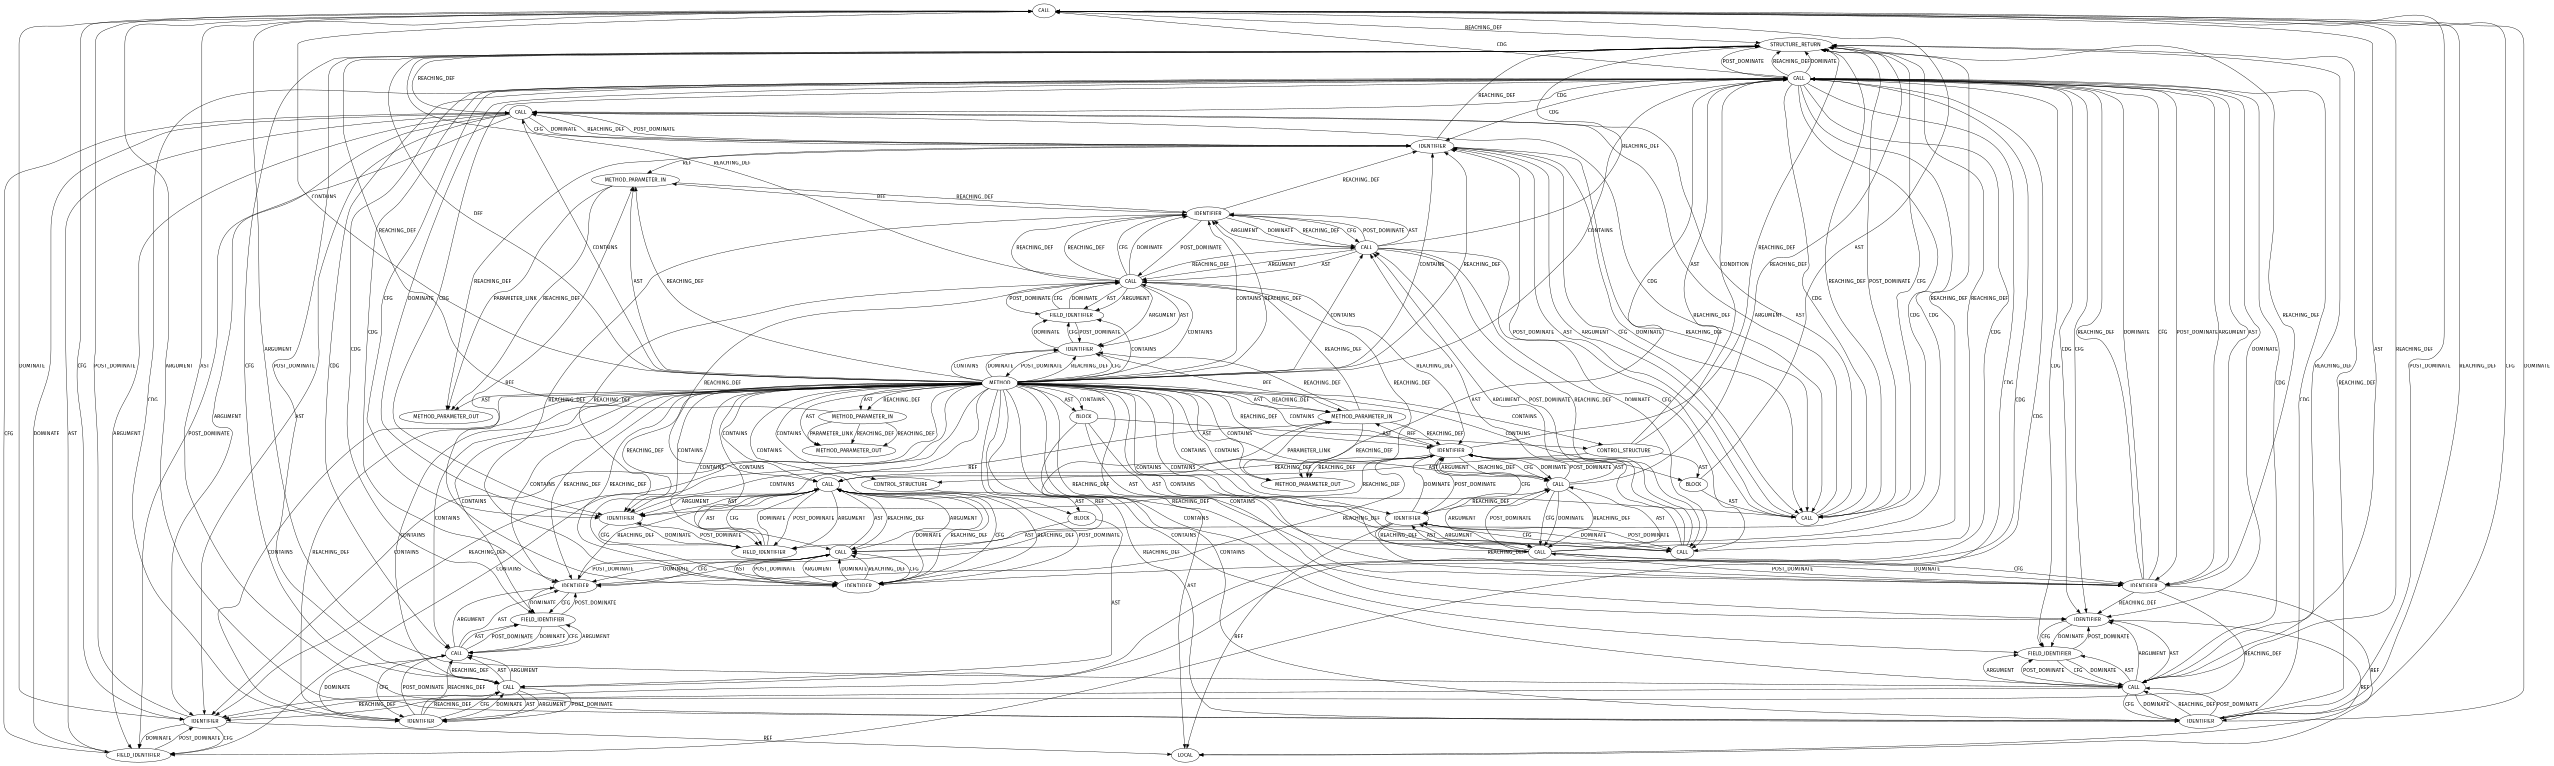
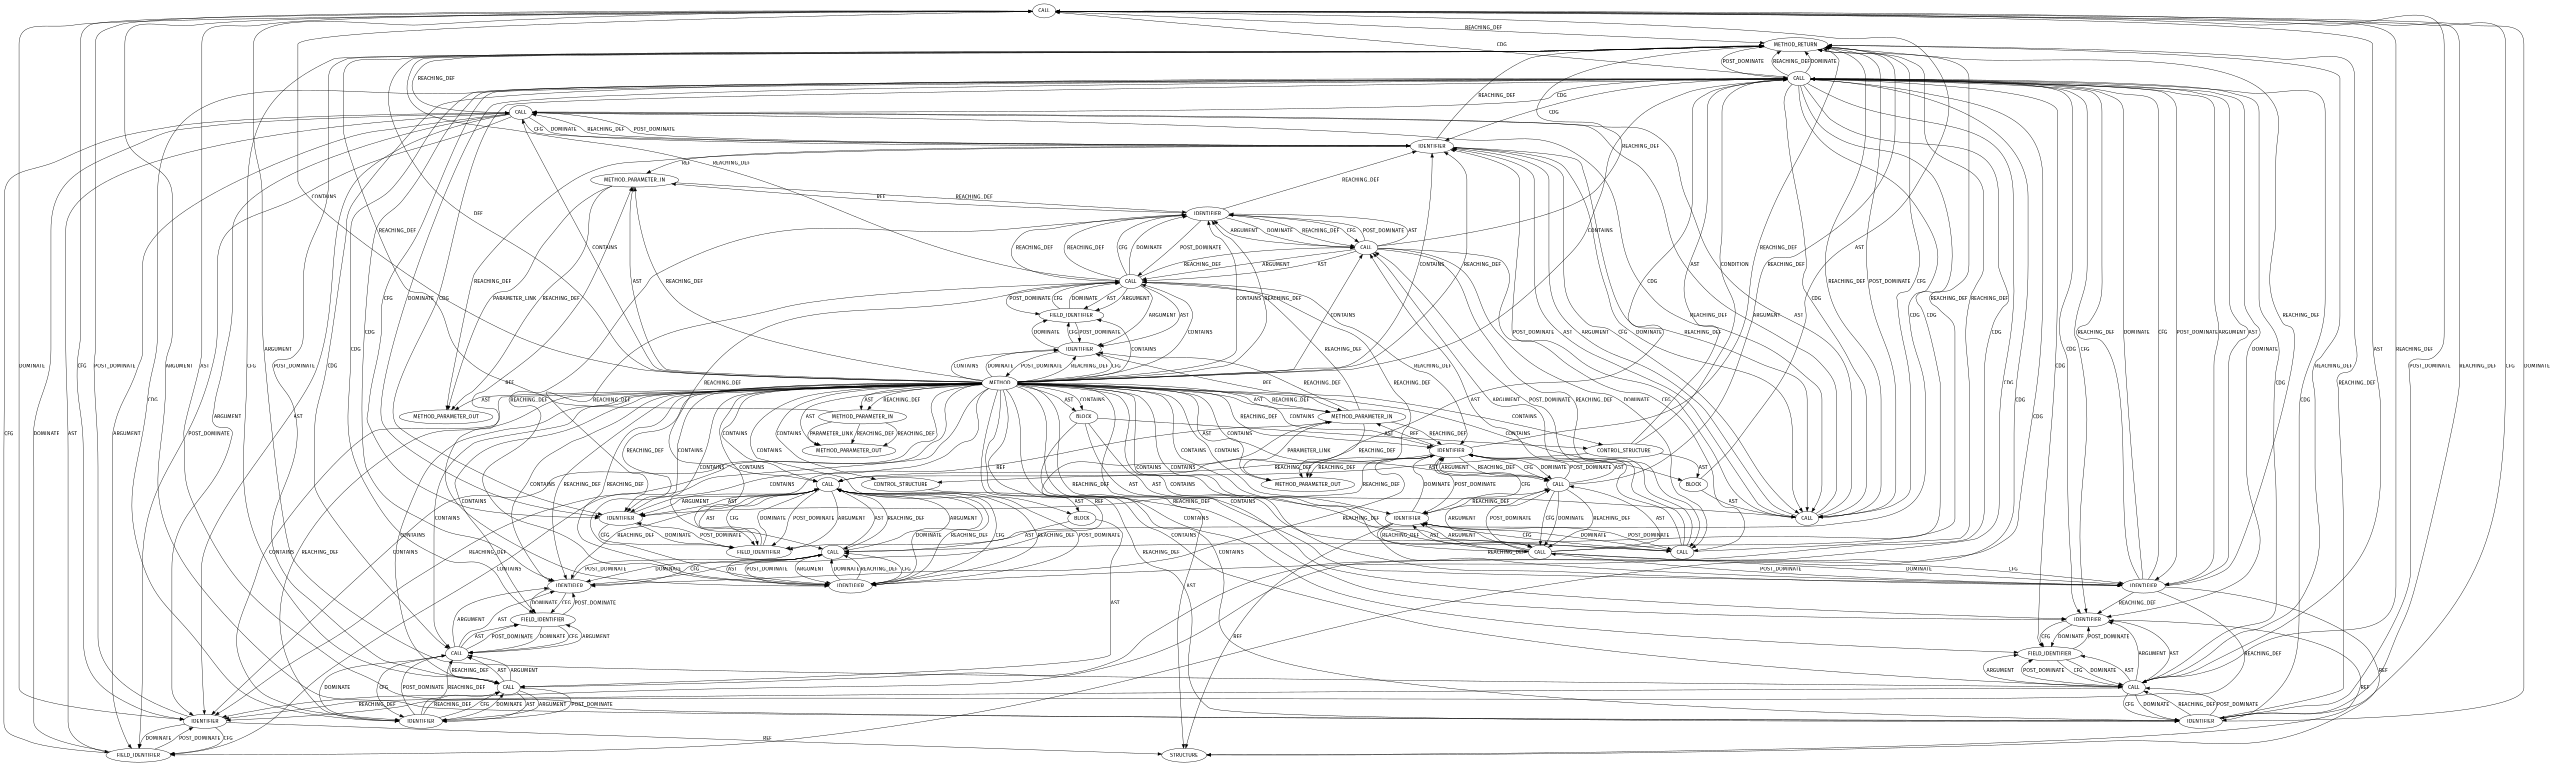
node "STRUCTURE_RETURN": label "STRUCTURE_RETURN" -> "METHOD_RETURN"
node "LOCAL": label "LOCAL" -> "STRUCTURE"
